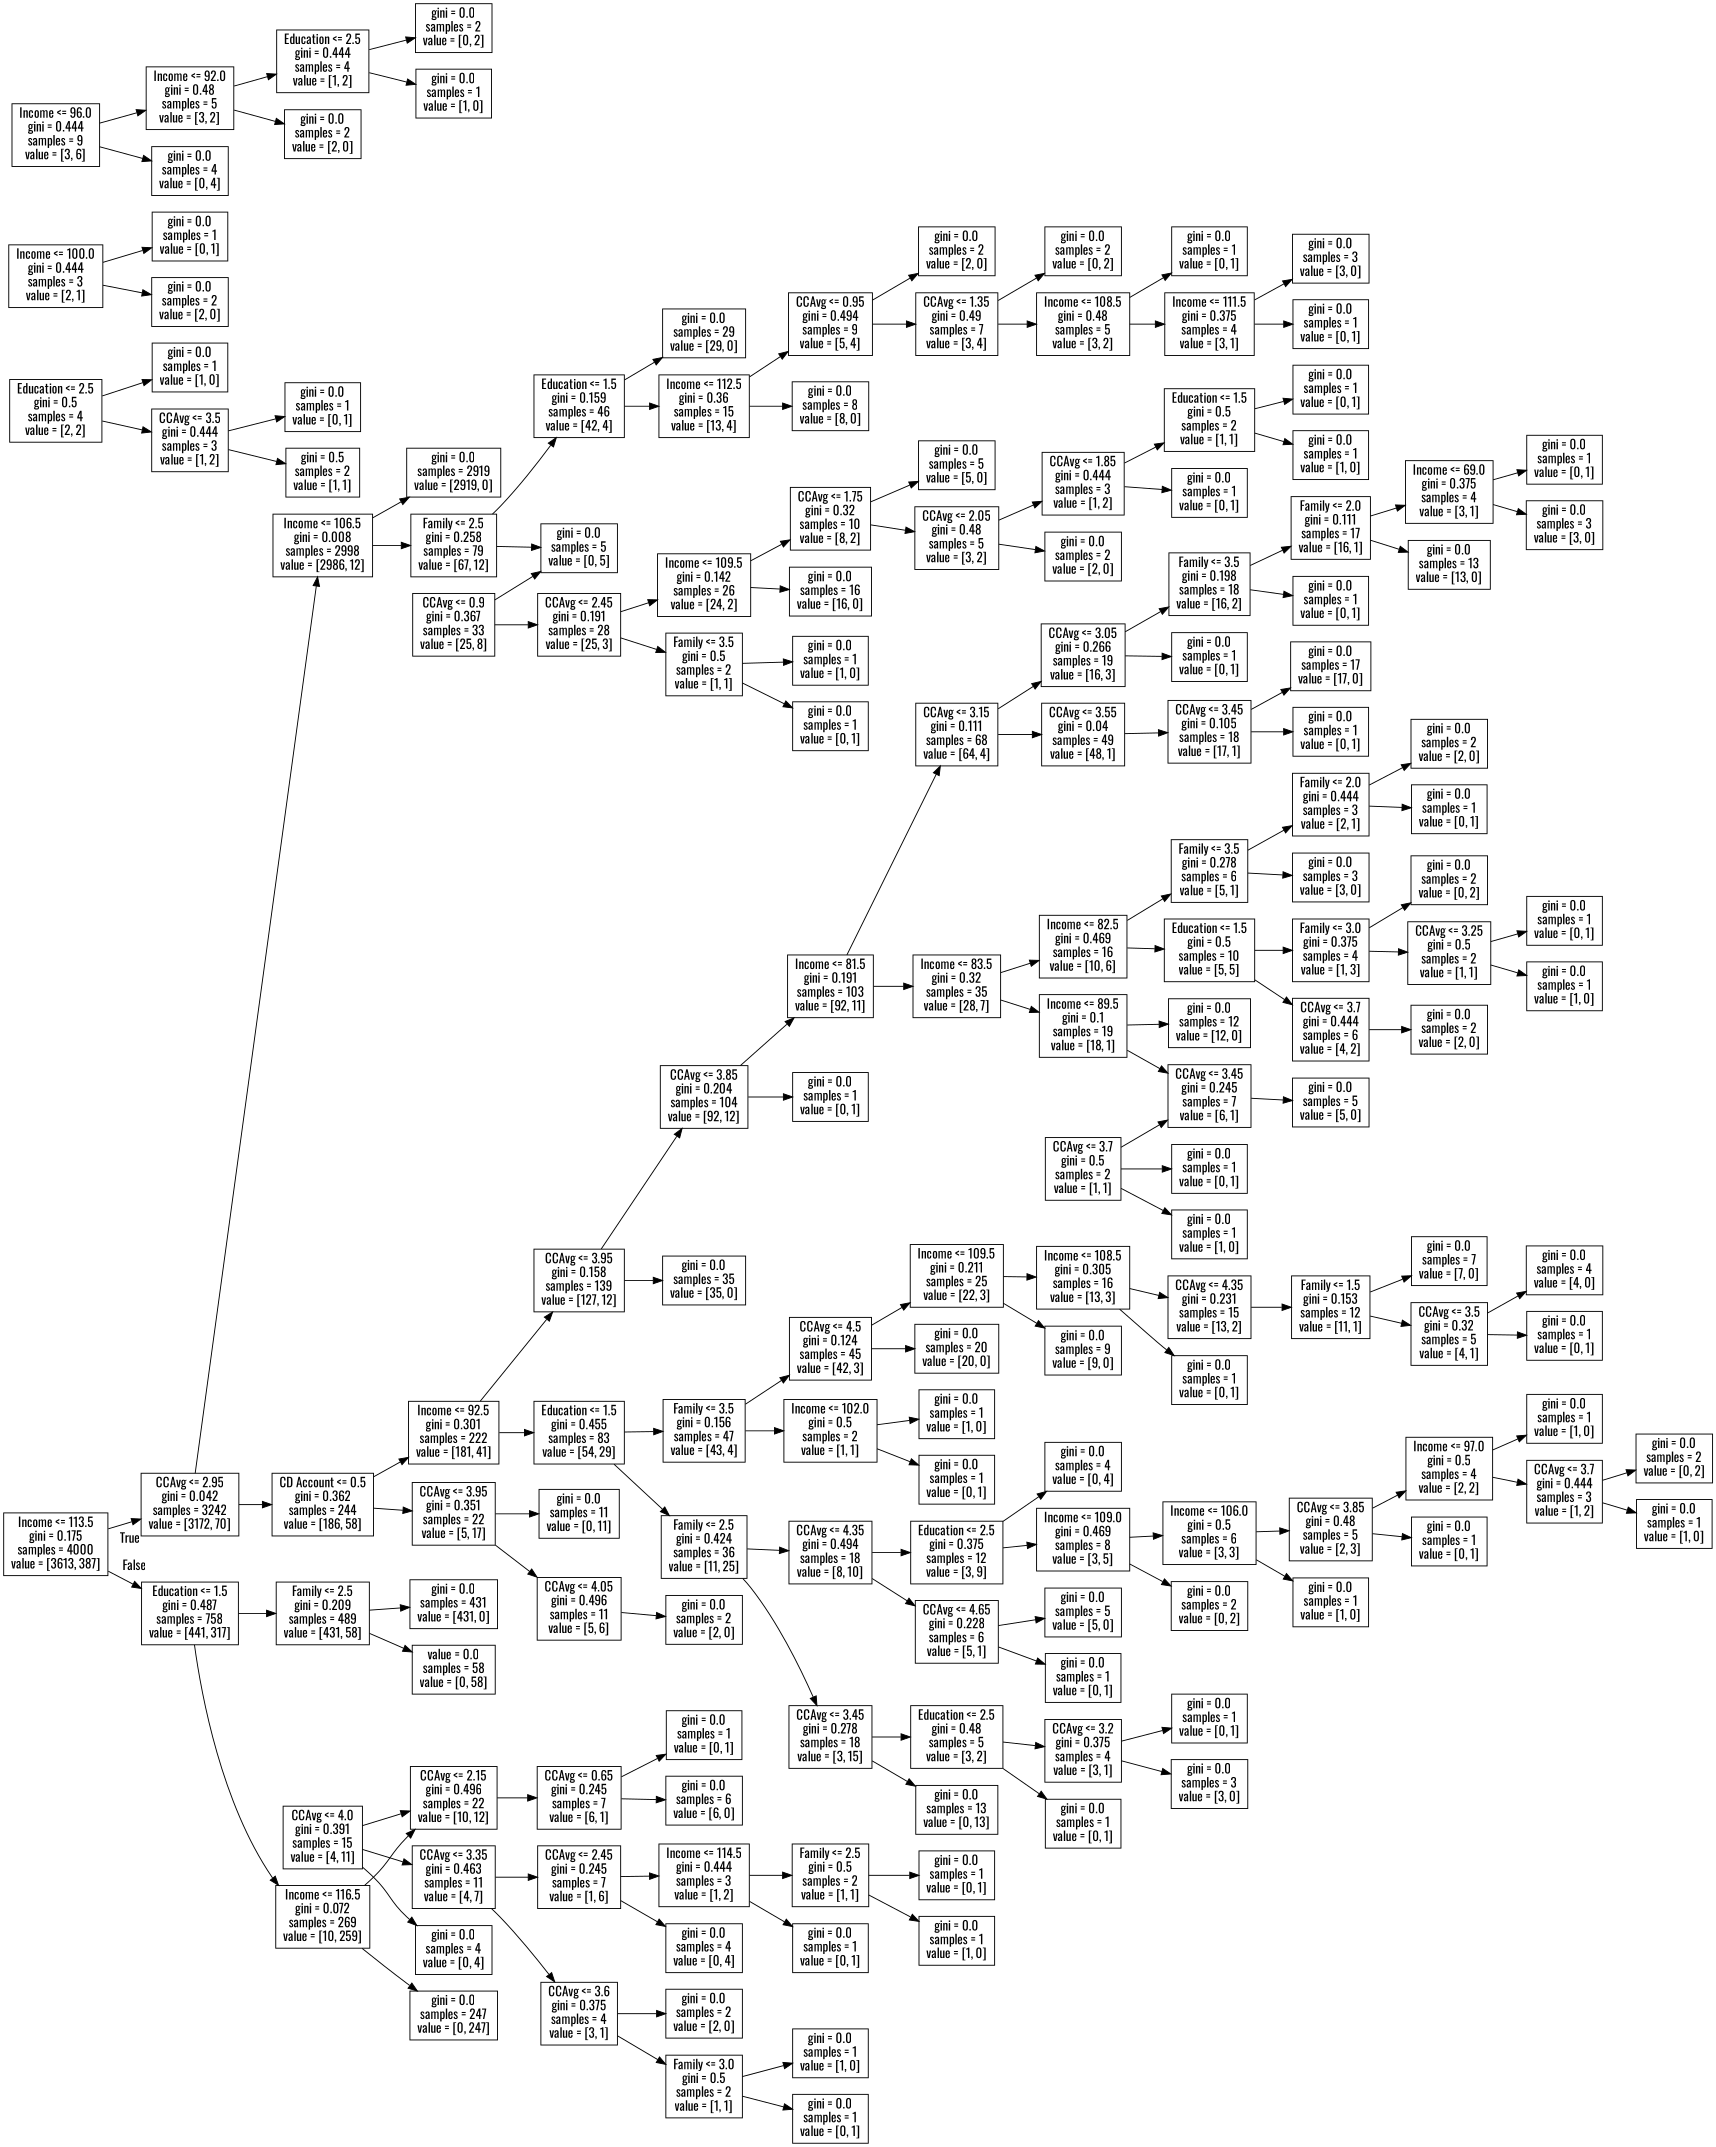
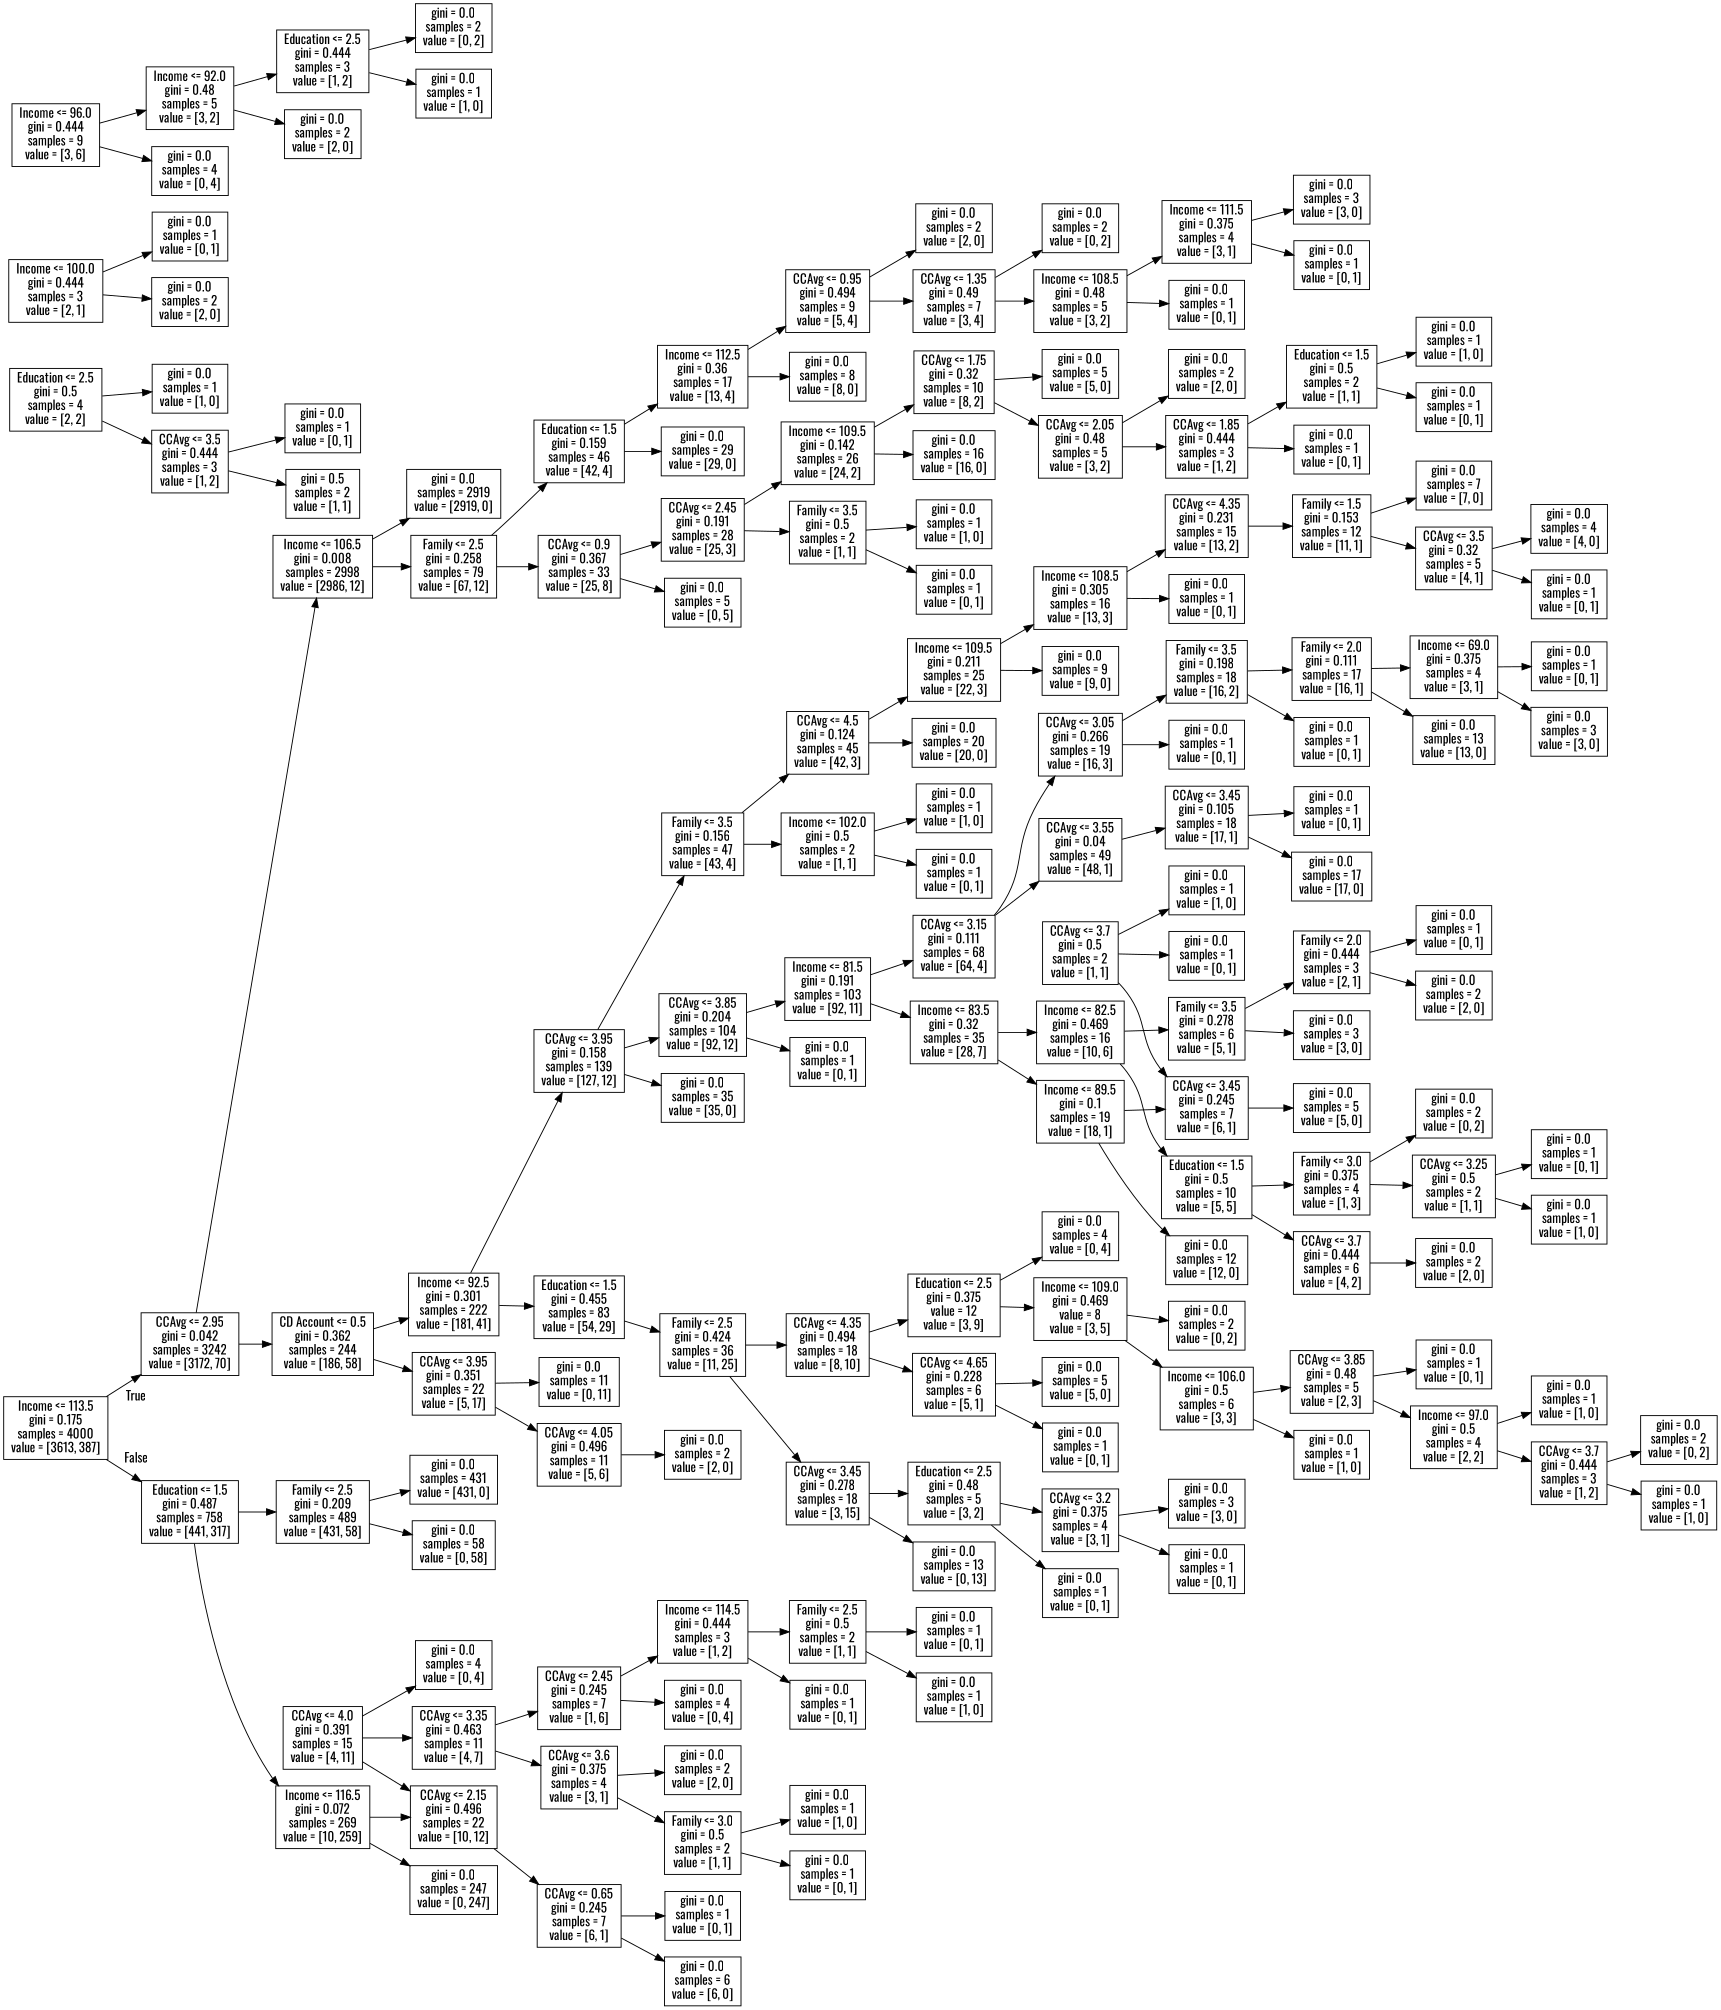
node "Education <= 2.5 gini = 0.444 samples = 4 value = [1, 2]": label "Education <= 2.5 gini = 0.444 samples = 4 value = [1, 2]" -> "Education <= 2.5 gini = 0.444 samples = 3 value = [1, 2]"
node "Income <= 112.5 gini = 0.36 samples = 15 value = [13, 4]": label "Income <= 112.5 gini = 0.36 samples = 15 value = [13, 4]" -> "Income <= 112.5 gini = 0.36 samples = 17 value = [13, 4]"
edge "Family <= 2.5 gini = 0.258 samples = 79 value = [67, 12]" -> "gini = 0.0 samples = 5 value = [0, 5]": now "Family <= 2.5 gini = 0.258 samples = 79 value = [67, 12]" -> "CCAvg <= 0.9 gini = 0.367 samples = 33 value = [25, 8]"
edge "Education <= 1.5 gini = 0.455 samples = 83 value = [54, 29]" -> "Family <= 3.5 gini = 0.156 samples = 47 value = [43, 4]": now "CCAvg <= 3.95 gini = 0.158 samples = 139 value = [127, 12]" -> "Family <= 3.5 gini = 0.156 samples = 47 value = [43, 4]"
node "Income <= 109.0 gini = 0.469 samples = 8 value = [3, 5]": label "Income <= 109.0 gini = 0.469 samples = 8 value = [3, 5]" -> "Income <= 109.0 gini = 0.469 value = 8 value = [3, 5]"
node "Education <= 2.5 gini = 0.375 samples = 12 value = [3, 9]": label "Education <= 2.5 gini = 0.375 samples = 12 value = [3, 9]" -> "Education <= 2.5 gini = 0.375 value = 12 value = [3, 9]"
node "value = 0.0 samples = 58 value = [0, 58]": label "value = 0.0 samples = 58 value = [0, 58]" -> "gini = 0.0 samples = 58 value = [0, 58]"
